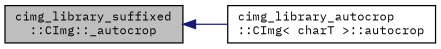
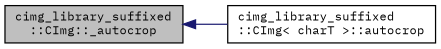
node "cimg_library_autocrop ::CImg< charT >::autocrop": label "cimg_library_autocrop ::CImg< charT >::autocrop" -> "cimg_library_suffixed ::CImg< charT >::autocrop"
